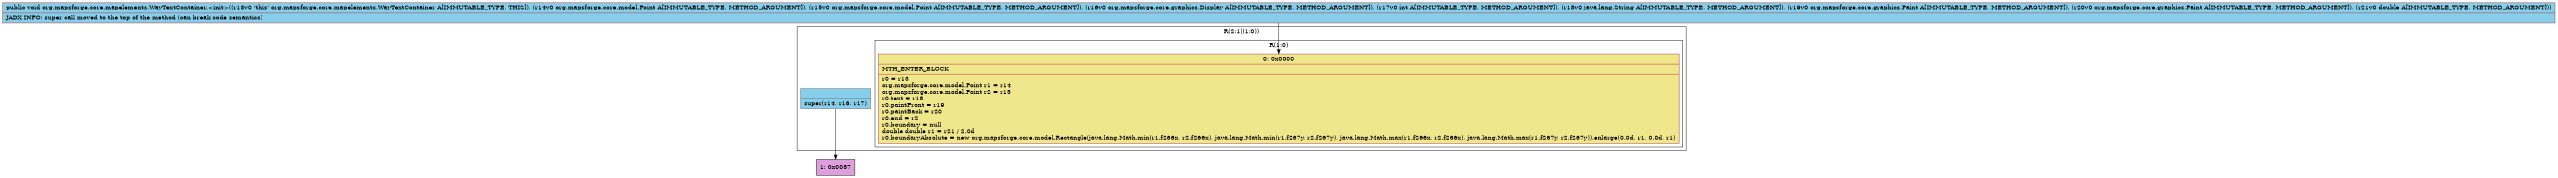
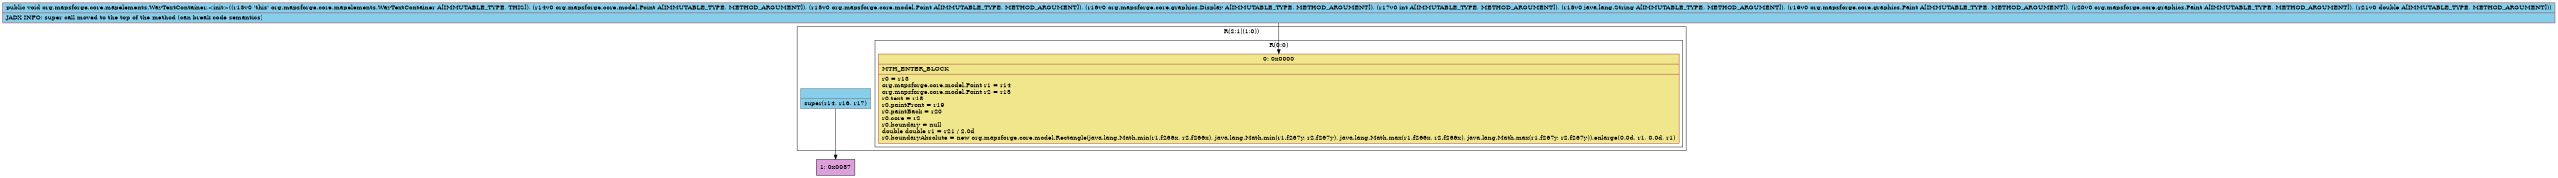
cluster "R(1:0)": label "R(1:0)" -> "R(0:0)"
node "0: 0x0000": text "r0.end = r2" -> "r0.core = r2"
